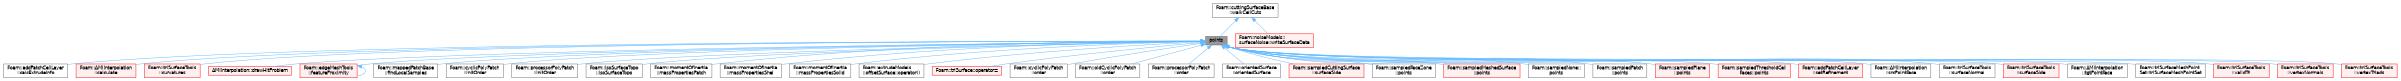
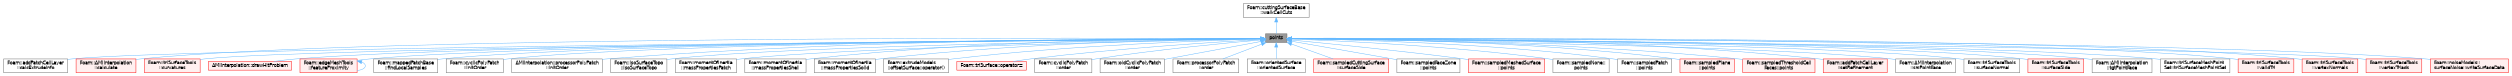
edge "Foam::noiseModels:: surfaceNoise::writeSurfaceData" -> "Foam::cuttingSurfaceBase ::walkCellCuts": now "Foam::noiseModels:: surfaceNoise::writeSurfaceData" -> "points"
node "Foam::processorPolyPatch ::initOrder": label "Foam::processorPolyPatch ::initOrder" -> "AMIInterpolation::processorPolyPatch ::initOrder"
